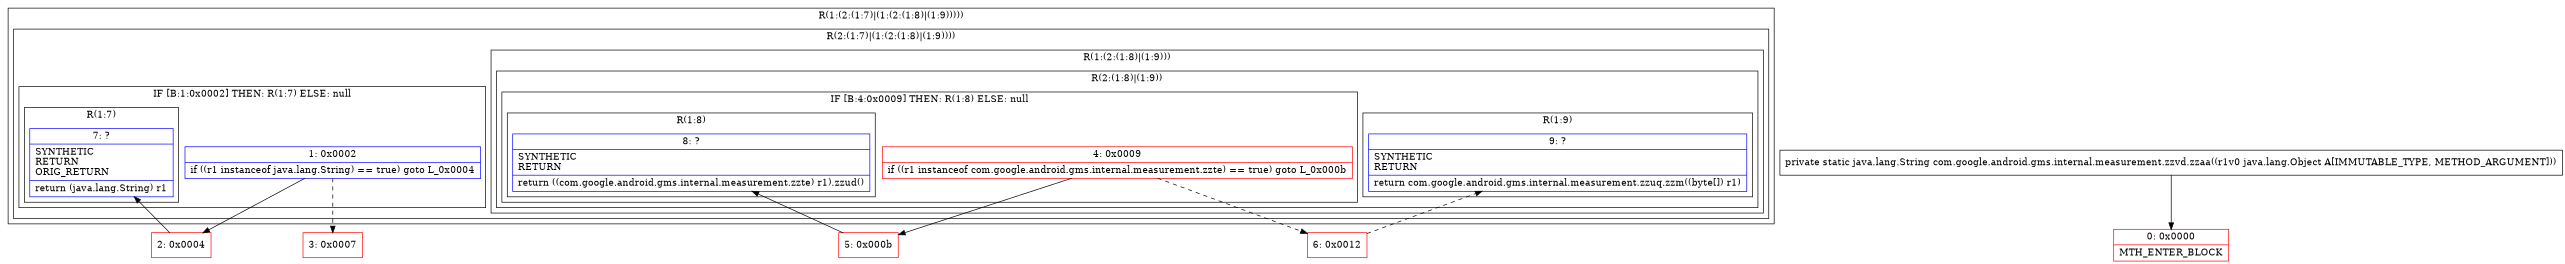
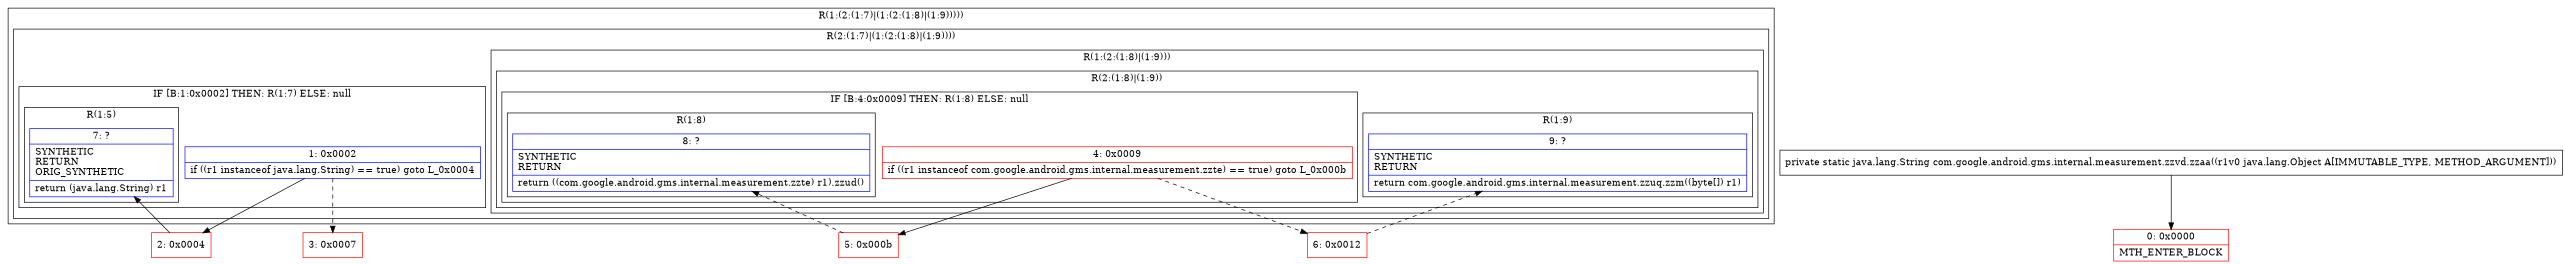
cluster "R(1:7)": label "R(1:7)" -> "R(1:5)"
node "7: ?": text "ORIG_RETURN" -> "ORIG_SYNTHETIC"
edge "5: 0x000b" -> "8: ?": style solid -> dashed
